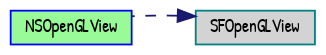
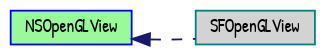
edge "NSOpenGLView" -> "SFOpenGLView": reversed
